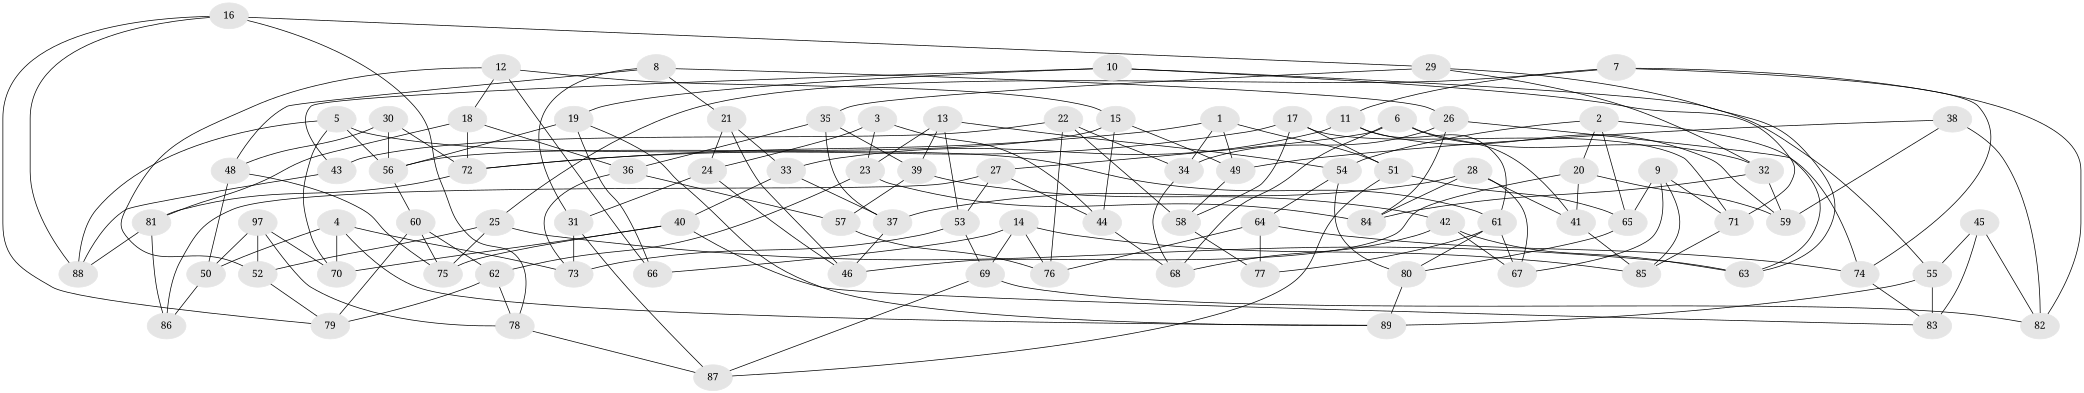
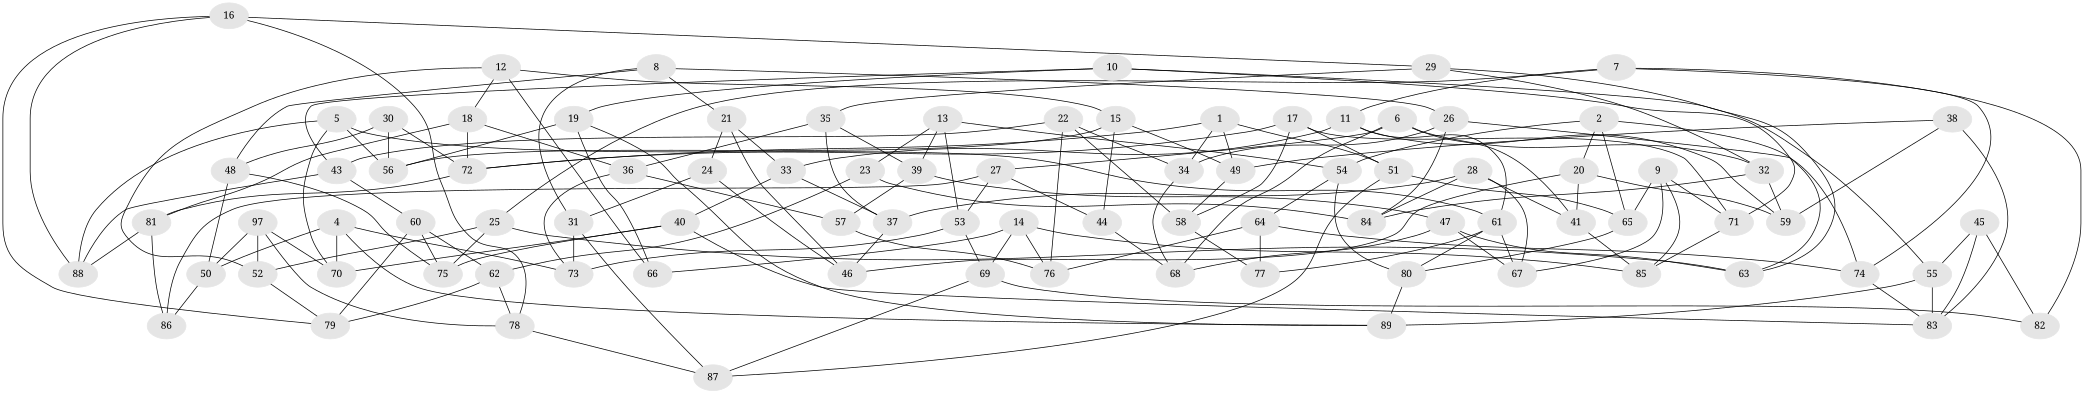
node "3": removed
edge "56" -- "60": now "43" -- "60"
edge "38" -- "82": now "38" -- "83"
node "42": label "42" -> "47"
